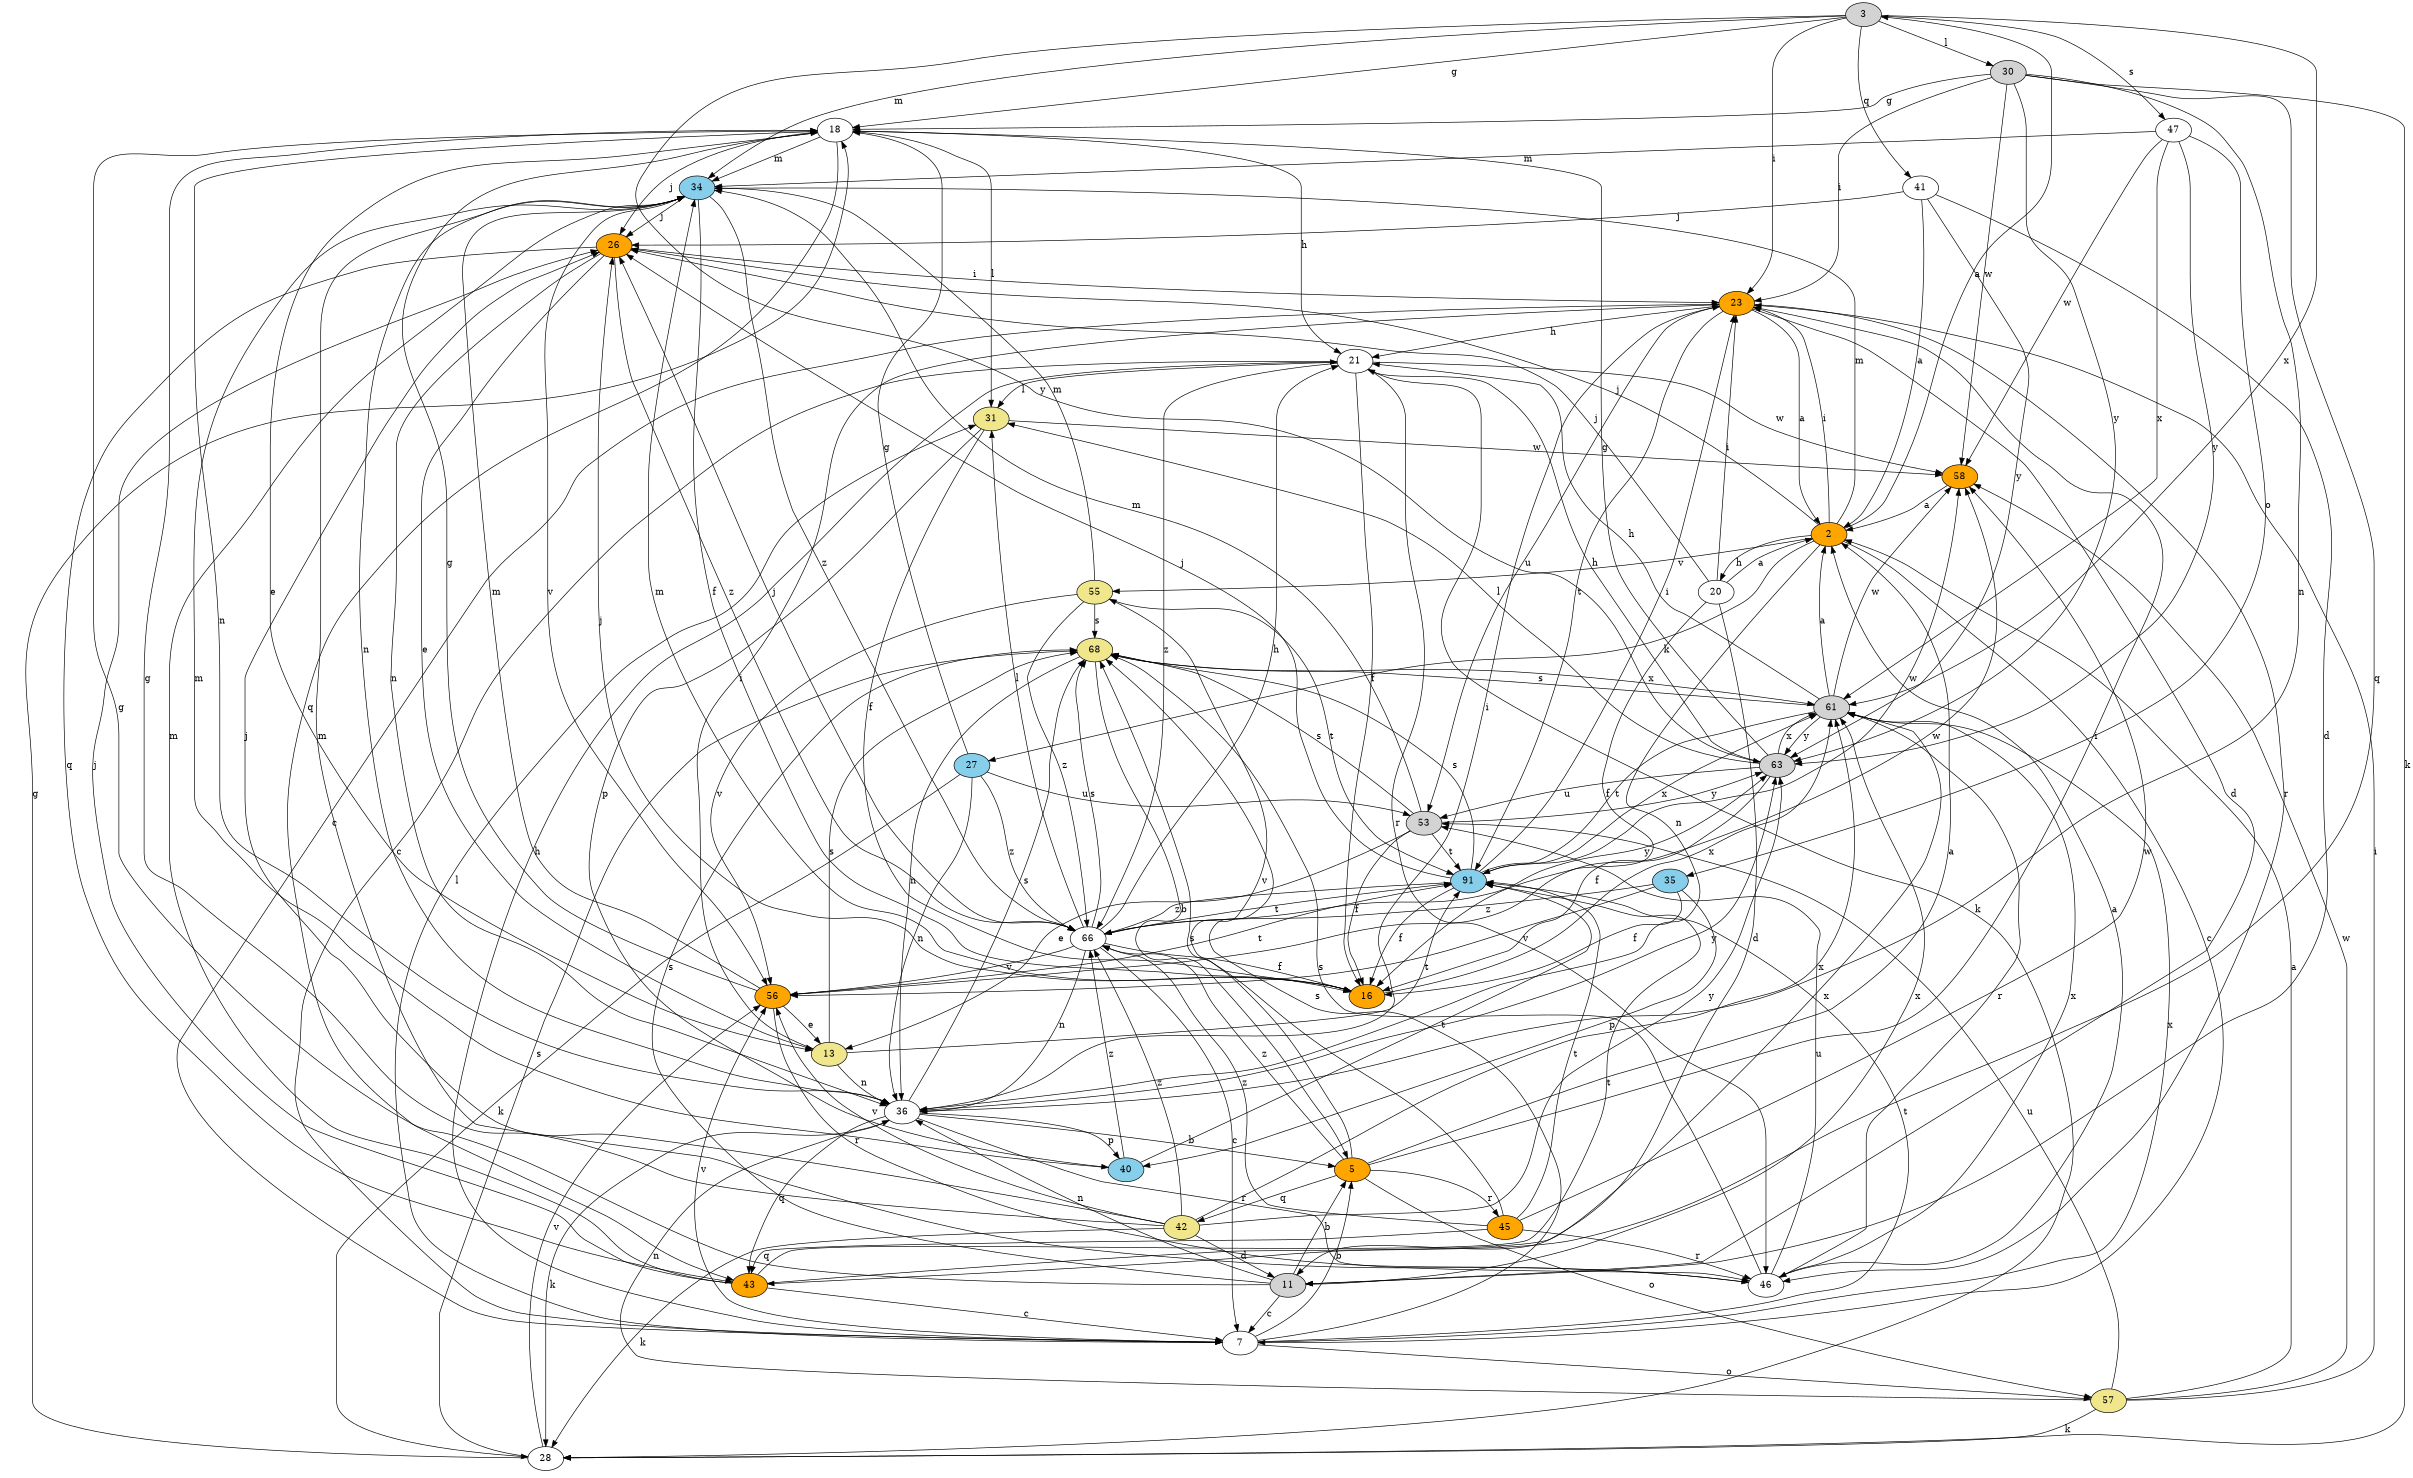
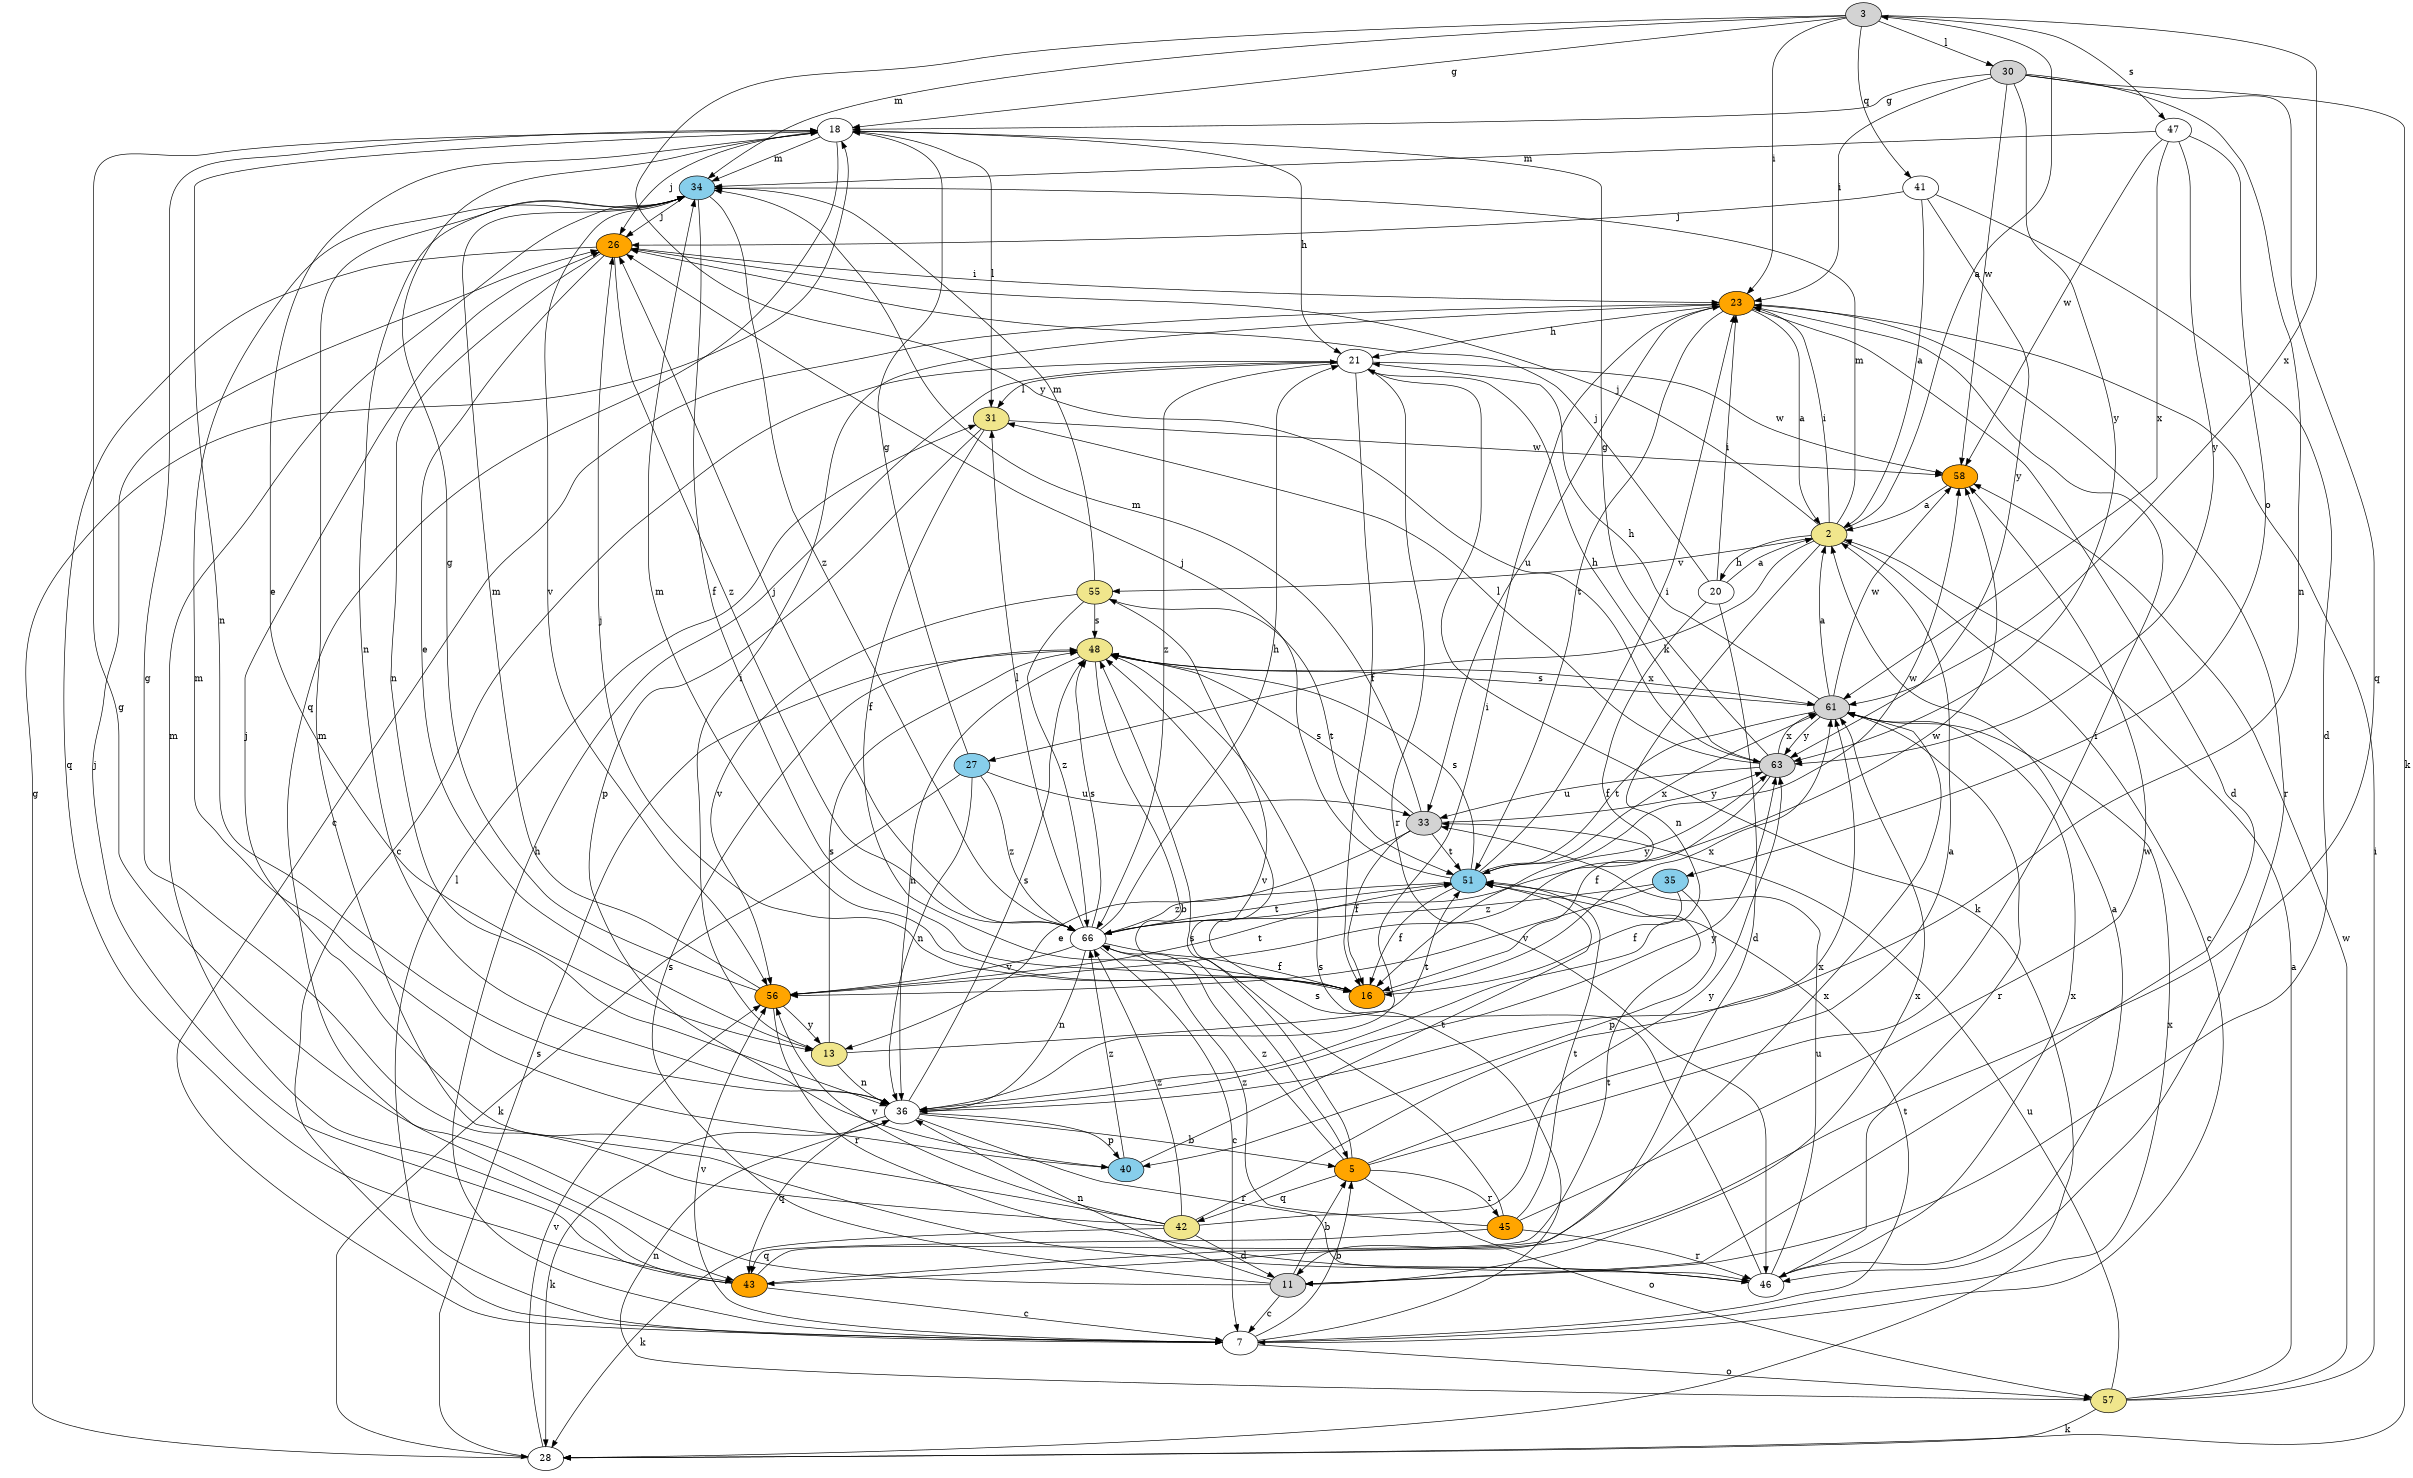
node "2": fillcolor orange -> khaki
node "68": label "68" -> "48"
node "53": label "53" -> "33"
node "91": label "91" -> "51"
edge "56" -> "13": label "e" -> "y"
